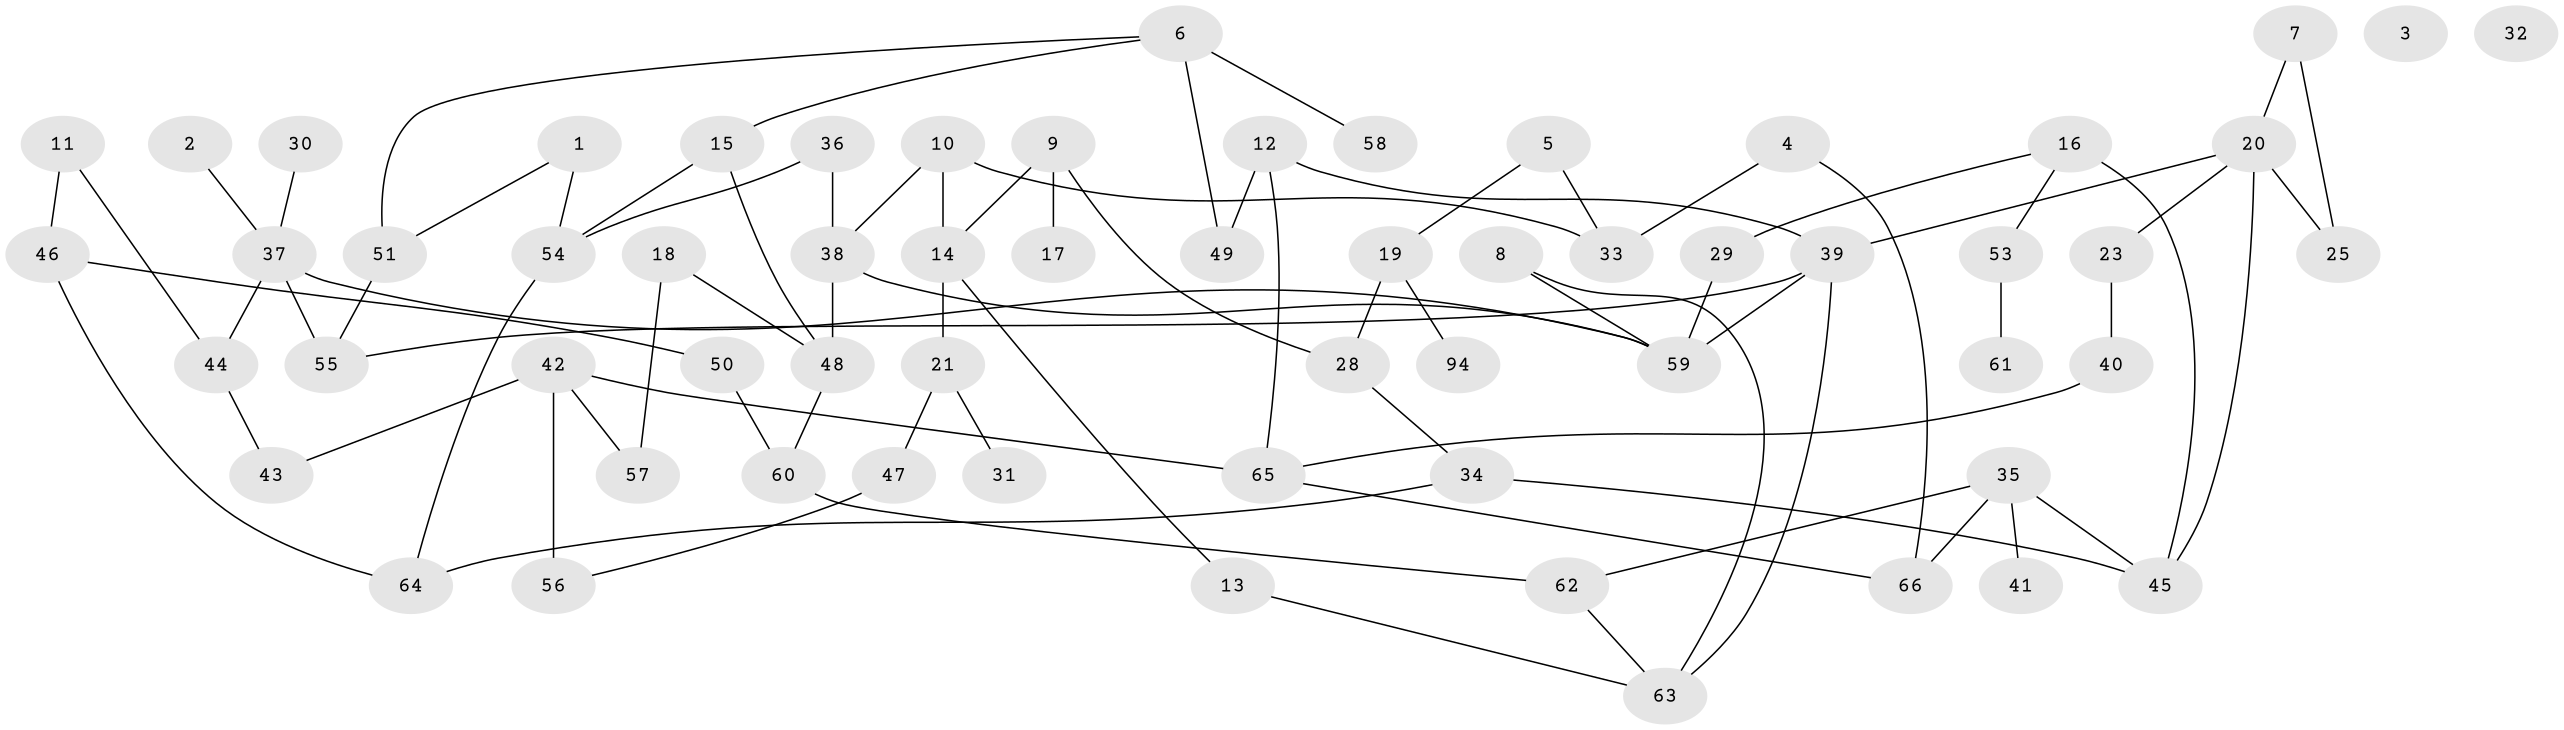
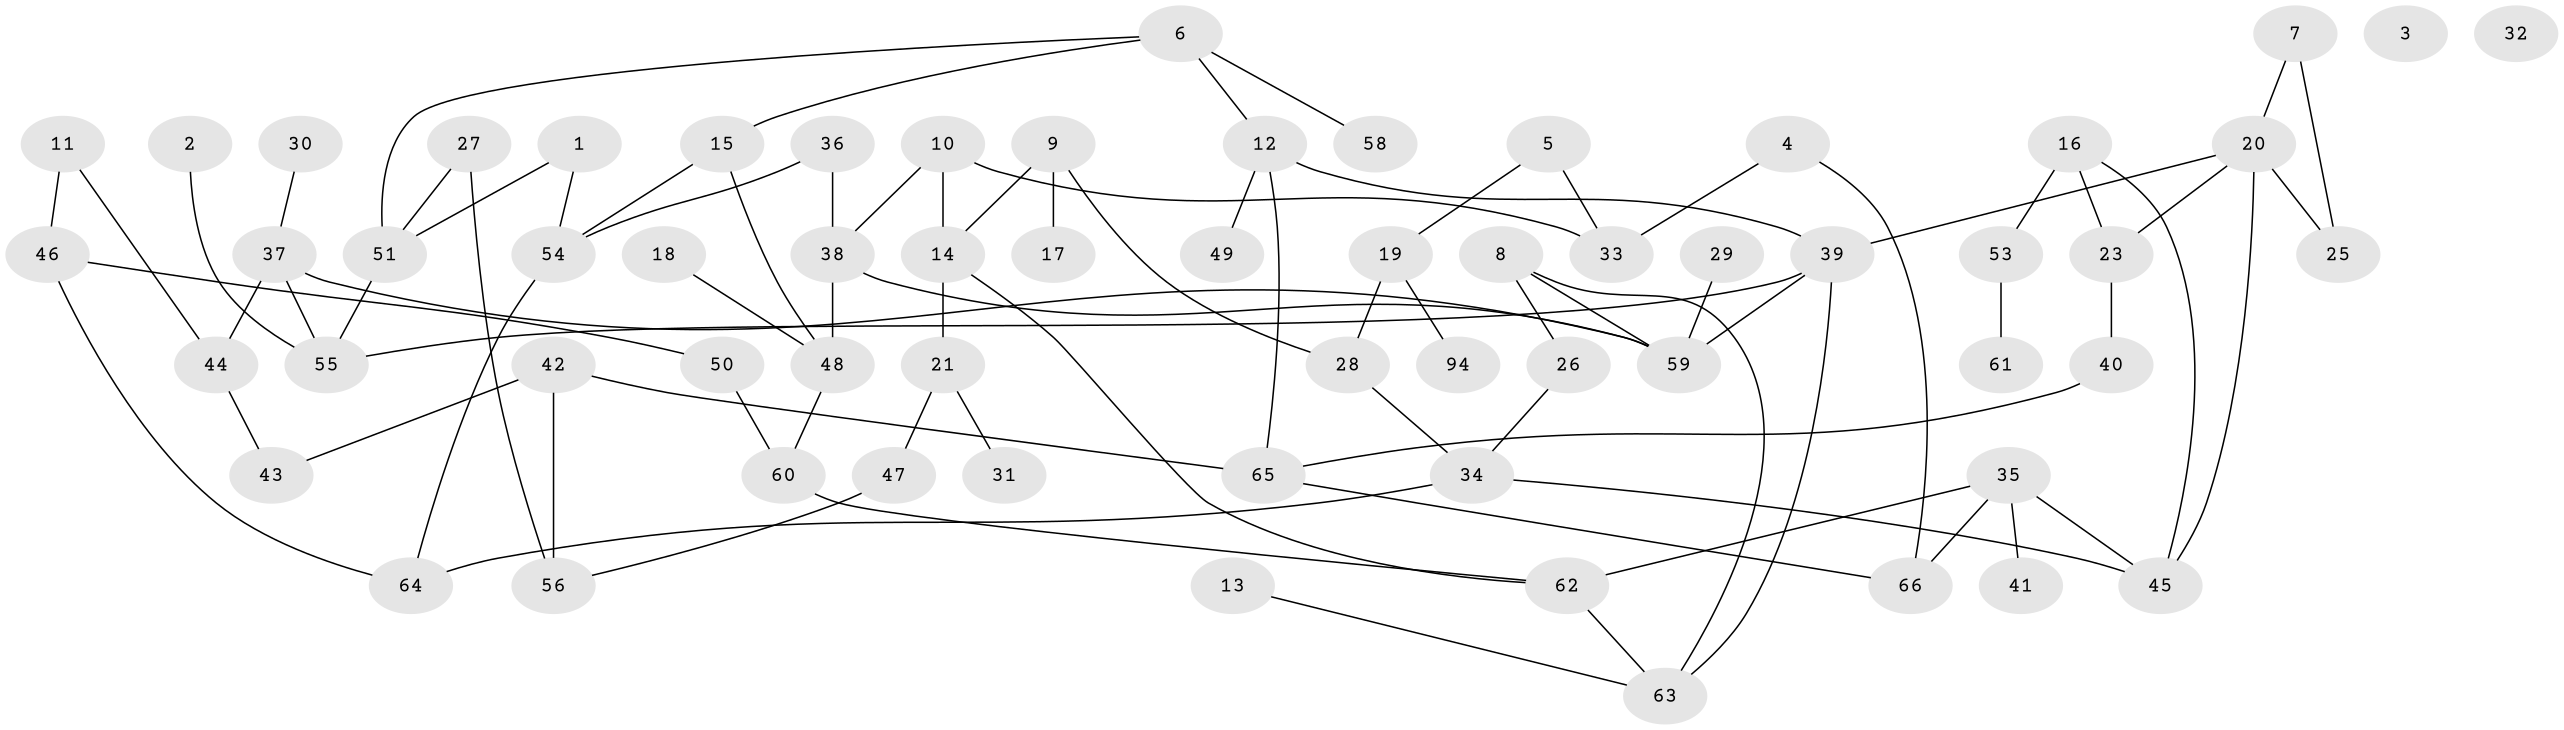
node "27": added
edge "6" -- "49": now "6" -- "12"
edge "16" -- "29": now "16" -- "23"
edge "2" -- "37": now "2" -- "55"
node "26": added
edge "14" -- "13": now "14" -- "62"
node "57": removed
